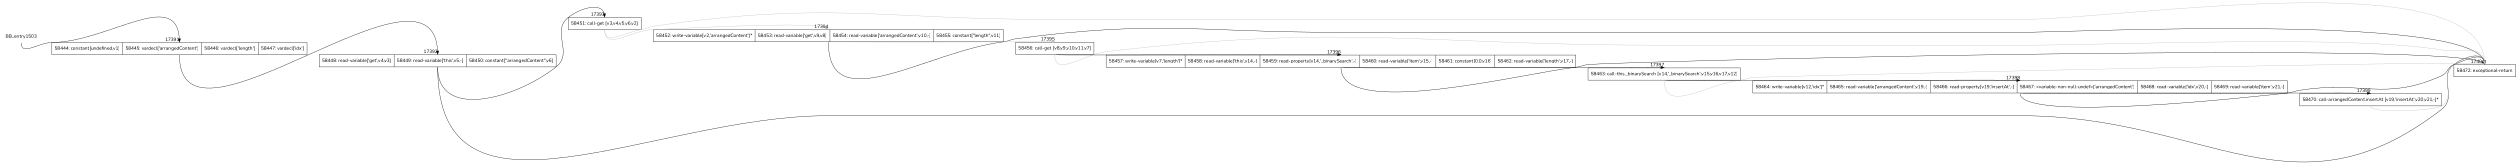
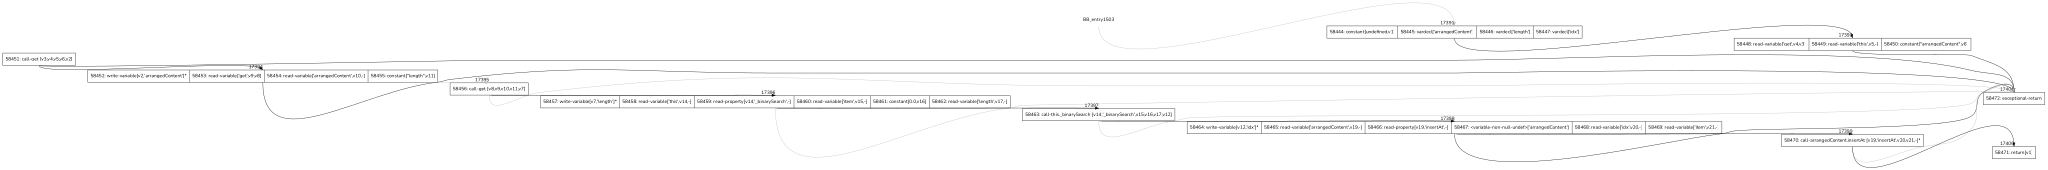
edge "58451: call-get [v3,v4,v5,v6,v2]" -> "58472: exceptional-return": color gray -> black
edge "58451: call-get [v3,v4,v5,v6,v2]" -> "58452: write-variable[v2,'arrangedContent']*": color gray -> black
edge "BB_entry1503" -> "58444: constant[undefined,v1]": color black -> gray
edge "58457: write-variable[v7,'length']*" -> "58472: exceptional-return": color black -> gray
edge "58448: read-variable['get',v4,v3]" -> "58451: call-get [v3,v4,v5,v6,v2]": removed
node "58471: return[v1]": added
